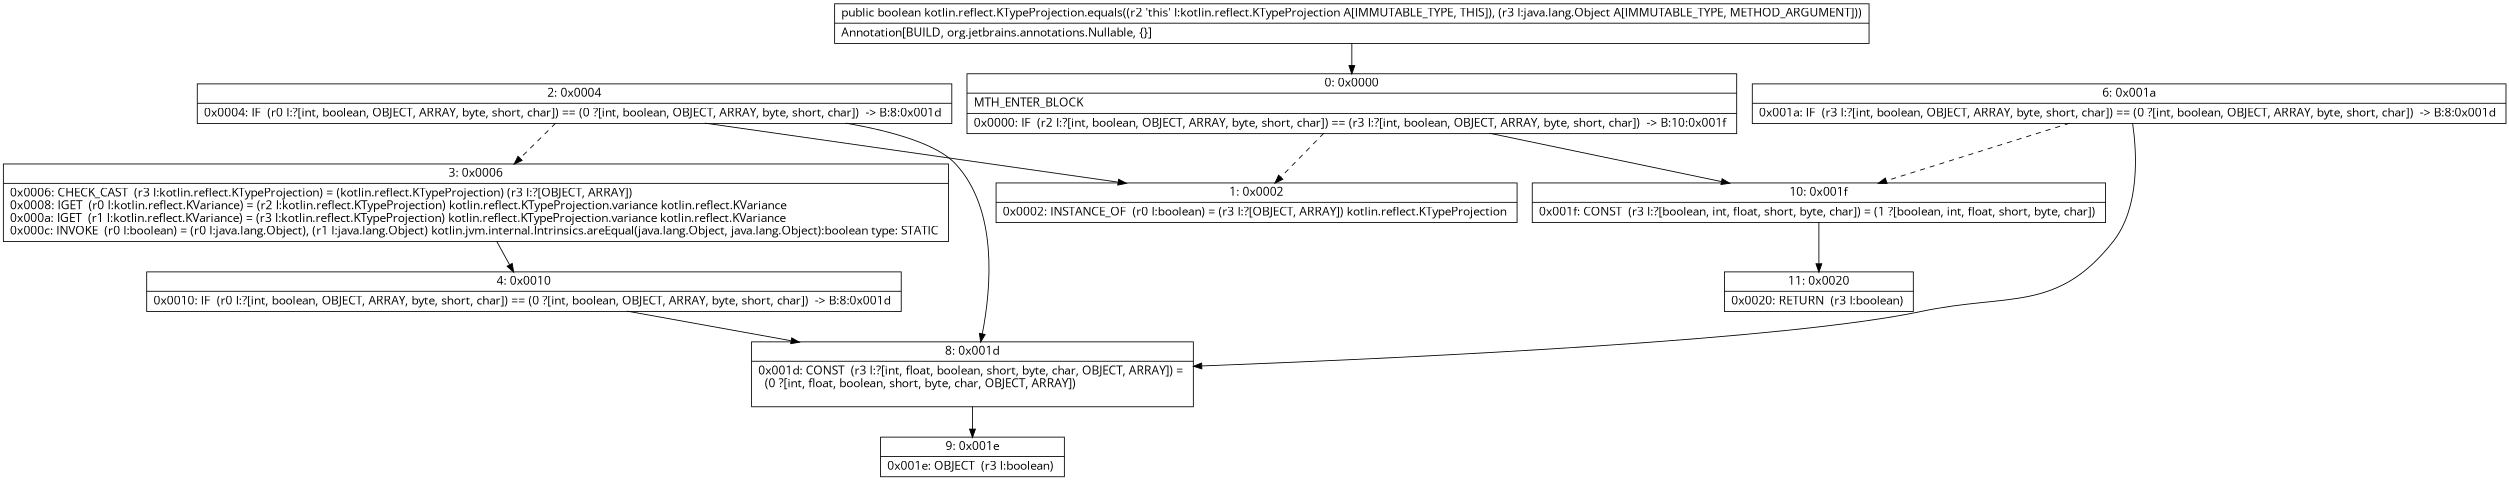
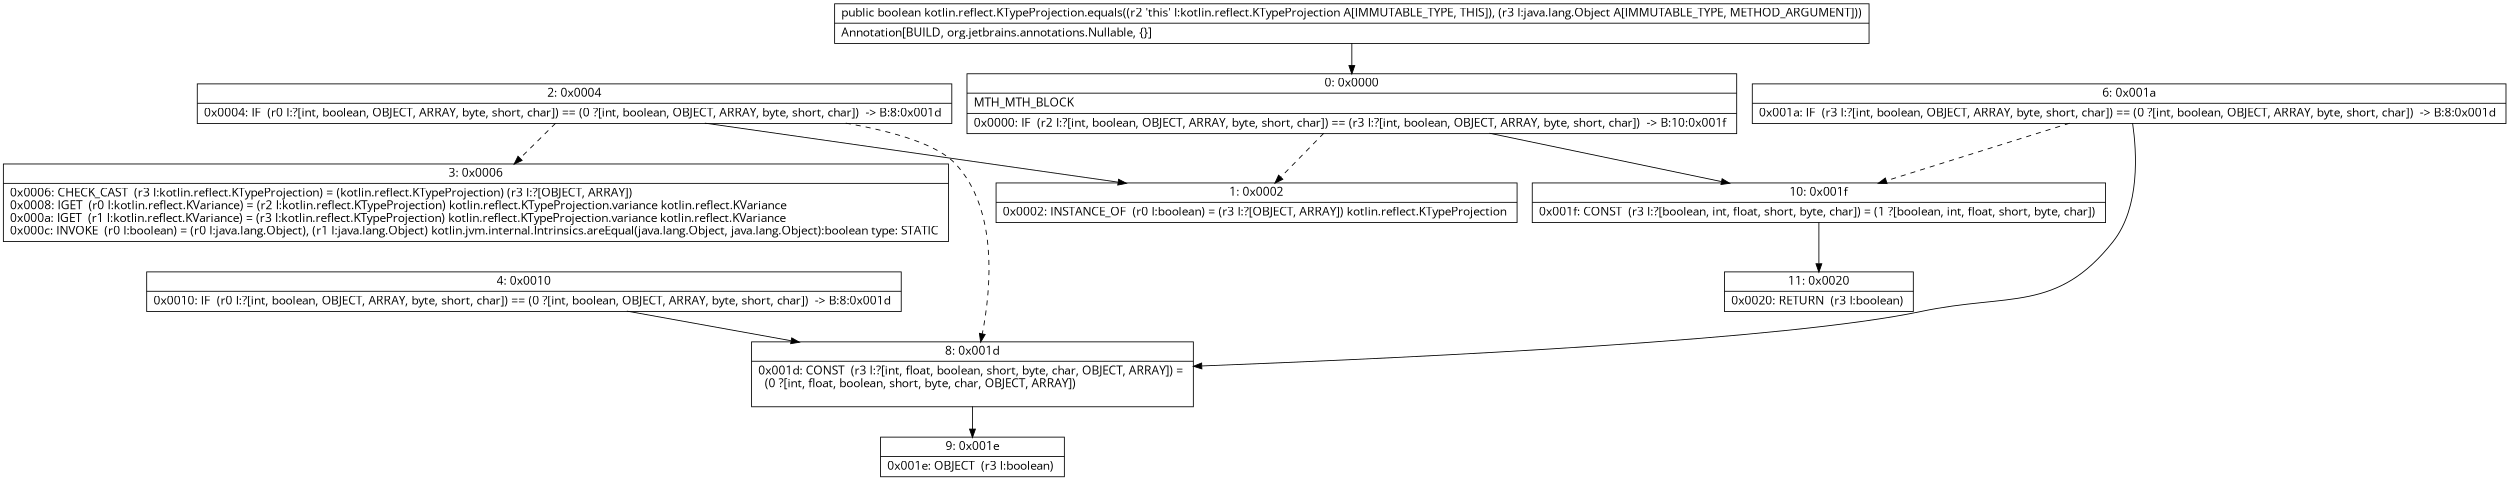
node "0: 0x0000": text "MTH_ENTER_BLOCK" -> "MTH_MTH_BLOCK"
edge "2: 0x0004" -> "8: 0x001d": style solid -> dashed
edge "3: 0x0006" -> "4: 0x0010": removed
